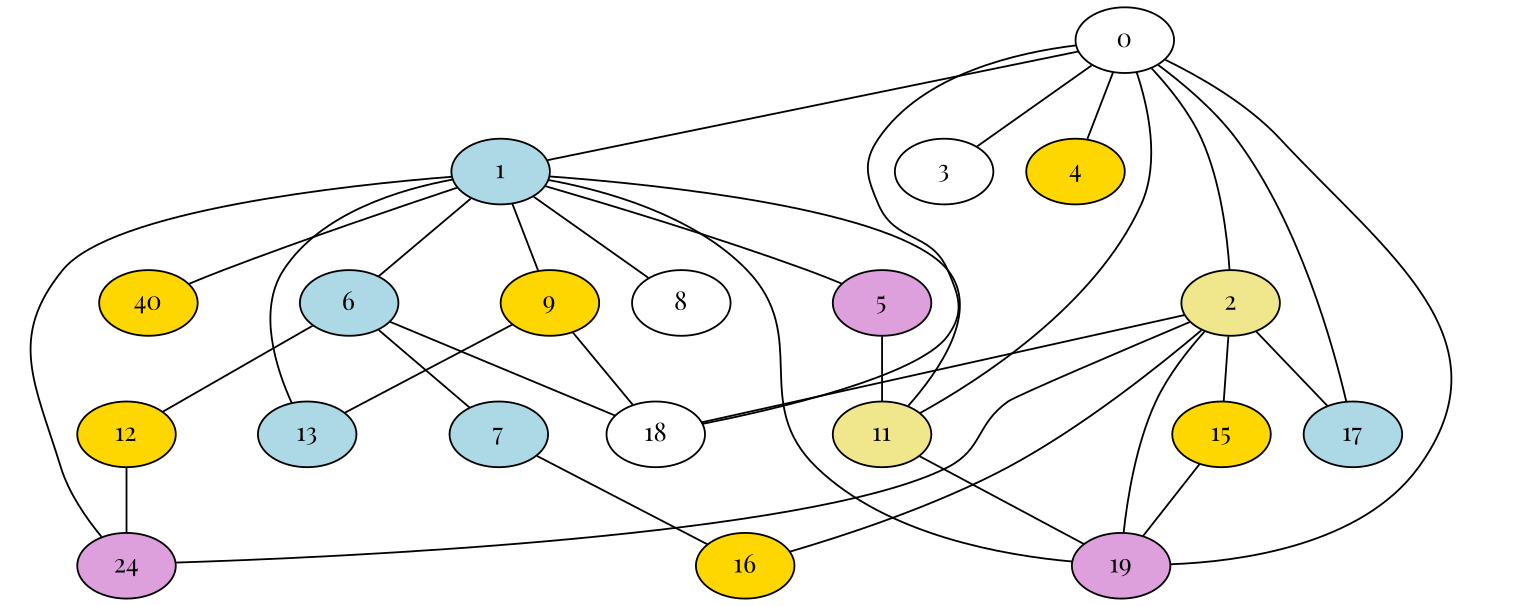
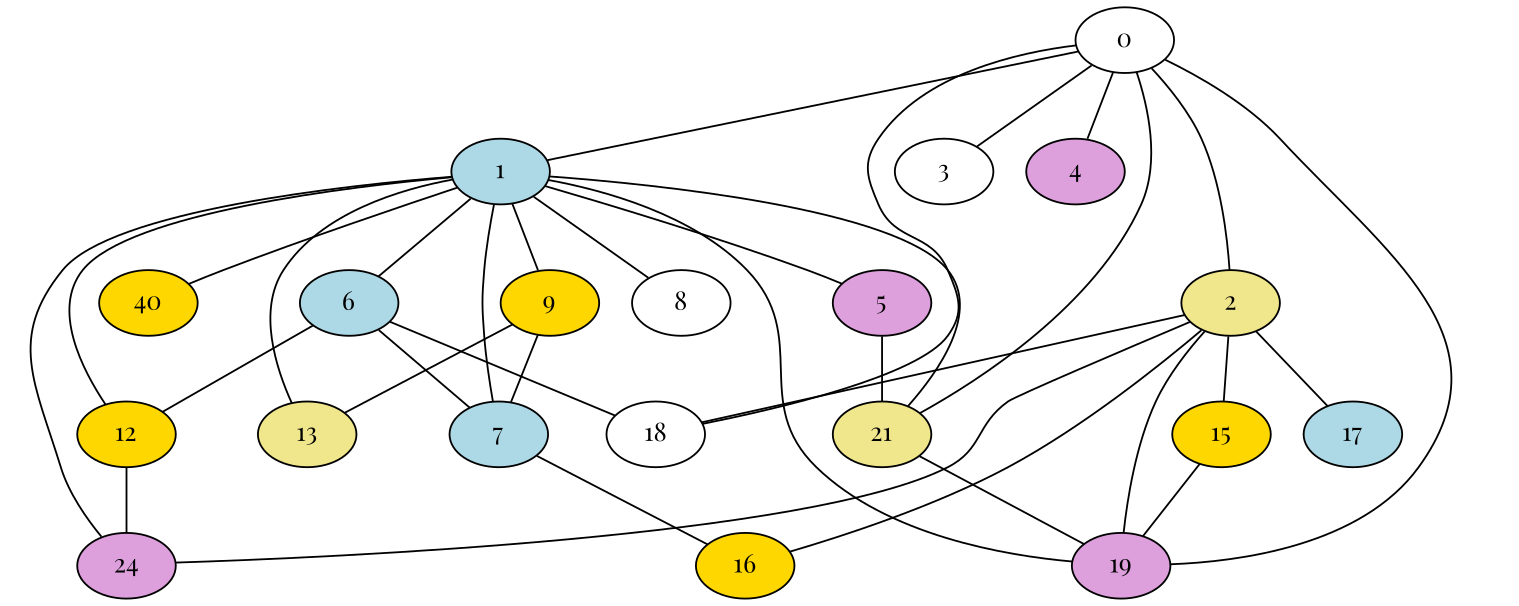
node "4": fillcolor gold -> plum
edge "0" -- "17": removed
edge "1" -- "12": added
edge "1" -- "7": added
edge "9" -- "18": now "9" -- "7"
node "13": fillcolor lightblue -> khaki
node "11": label "11" -> "21"
